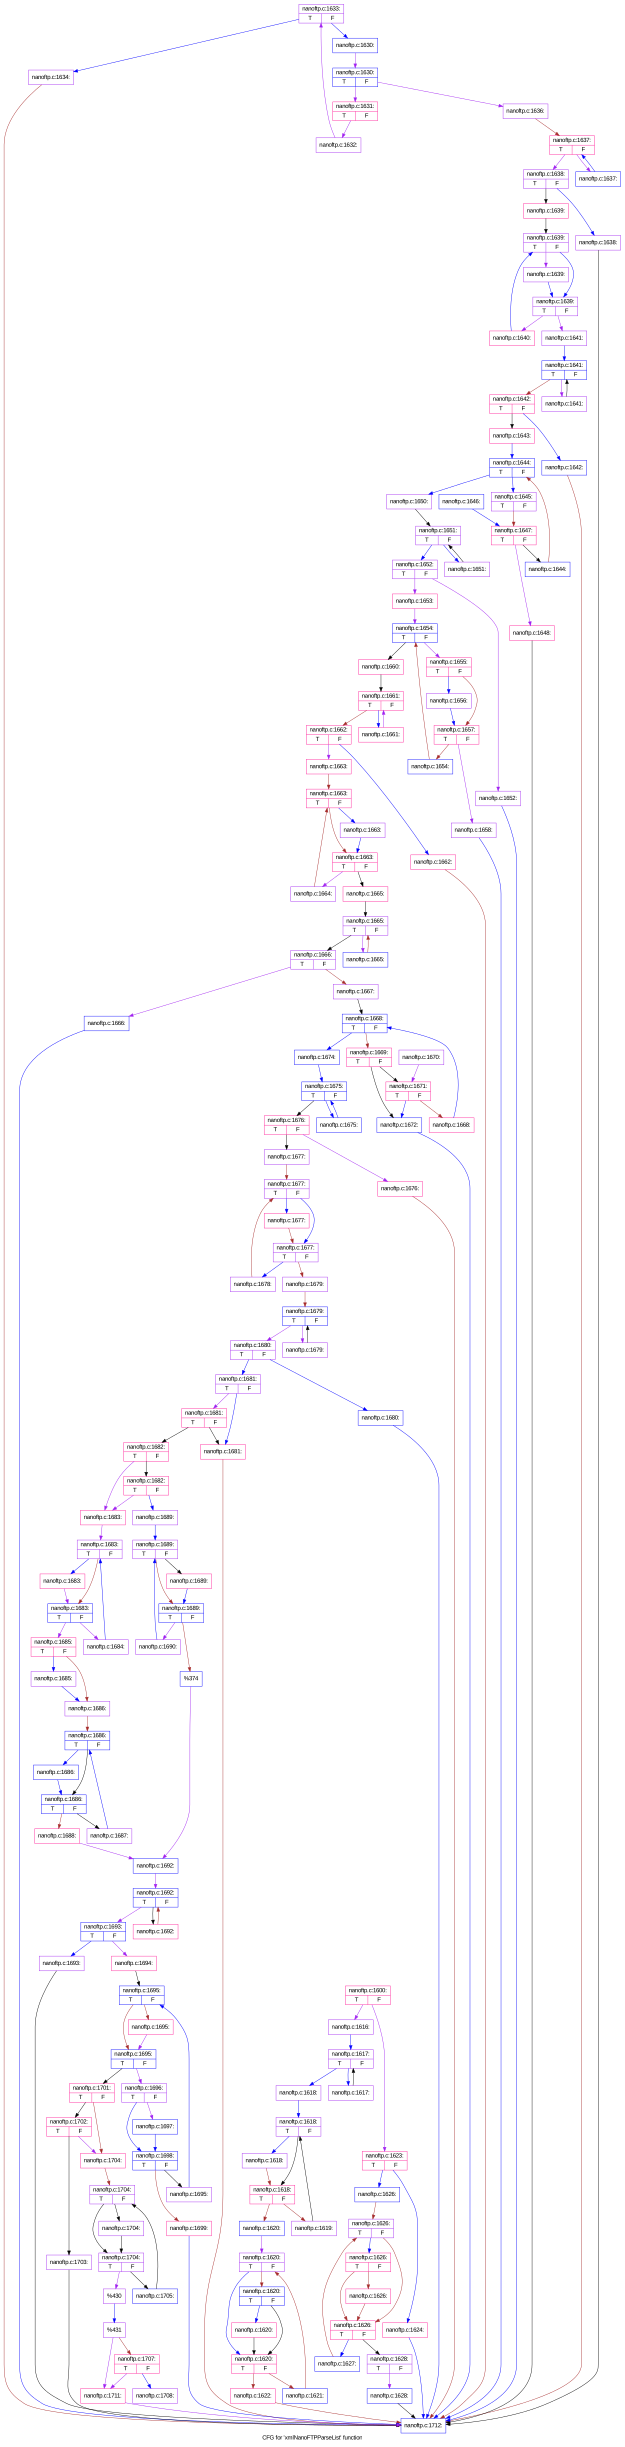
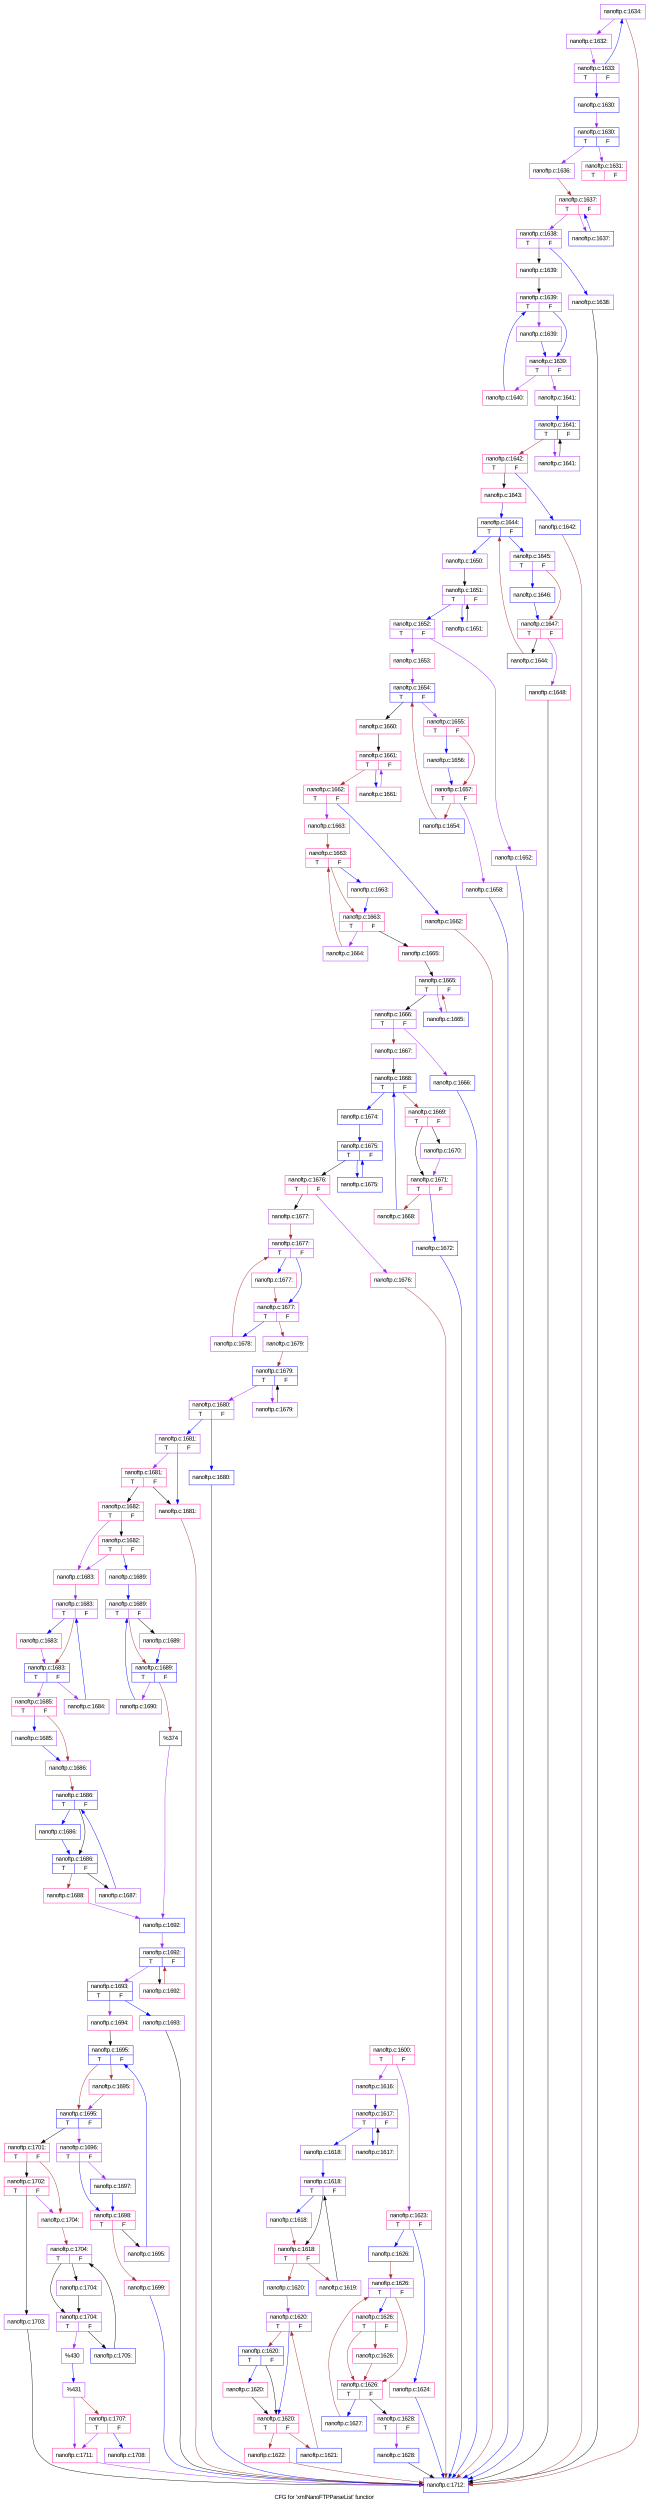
edge "nanoftp.c:1631:" -> "nanoftp.c:1632:": now "nanoftp.c:1634:" -> "nanoftp.c:1632:"
edge "nanoftp.c:1645:" -> "nanoftp.c:1646:": added
edge "nanoftp.c:1669:" -> "nanoftp.c:1672:": now "nanoftp.c:1669:" -> "nanoftp.c:1670:"
node "nanoftp.c:1698:": color blue -> deeppink
